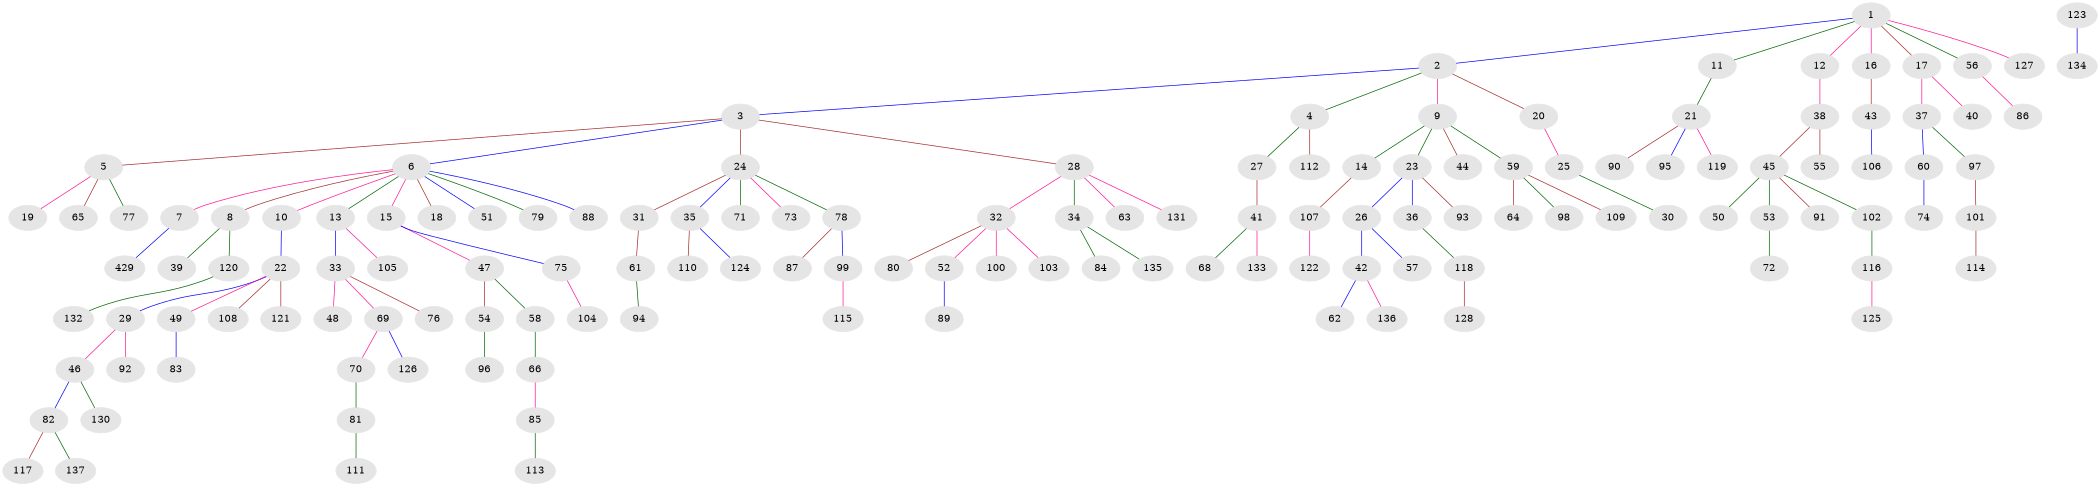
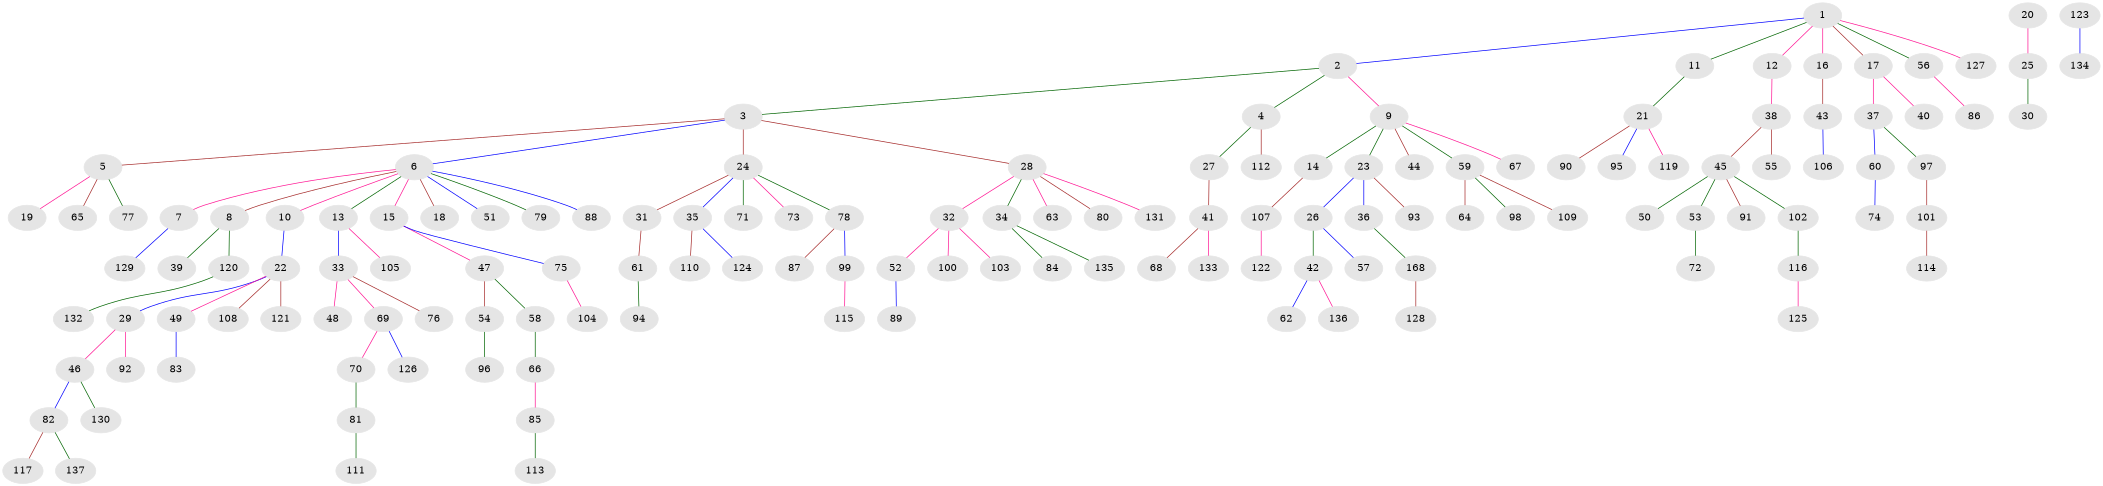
edge "2" -- "3": color blue -> darkgreen
edge "2" -- "20": removed
node "67": added
edge "32" -- "80": now "28" -- "80"
edge "41" -- "68": color darkgreen -> brown
edge "26" -- "42": color blue -> darkgreen
node "429": label "429" -> "129"
node "118": label "118" -> "168"
